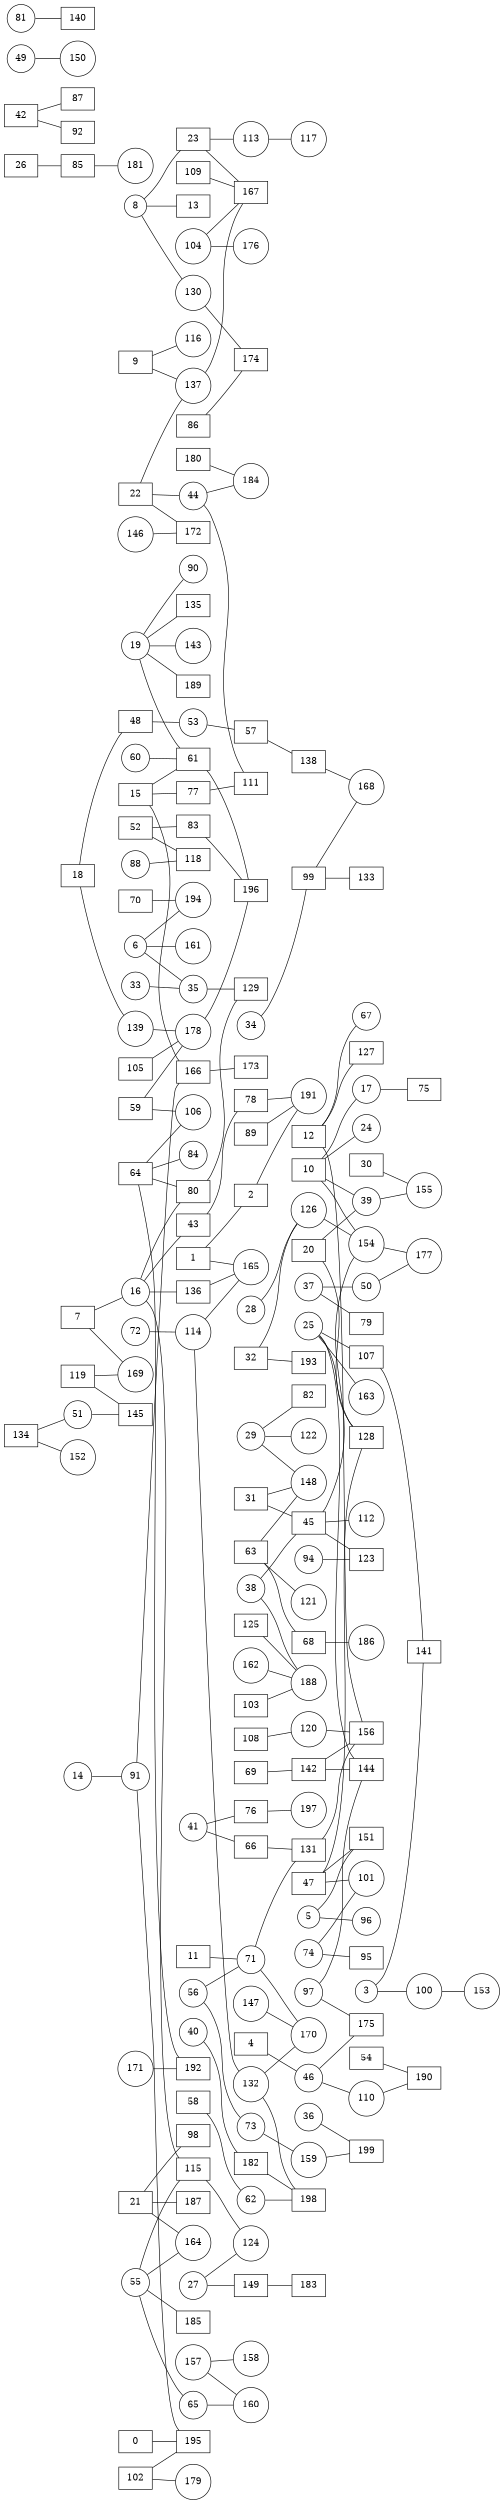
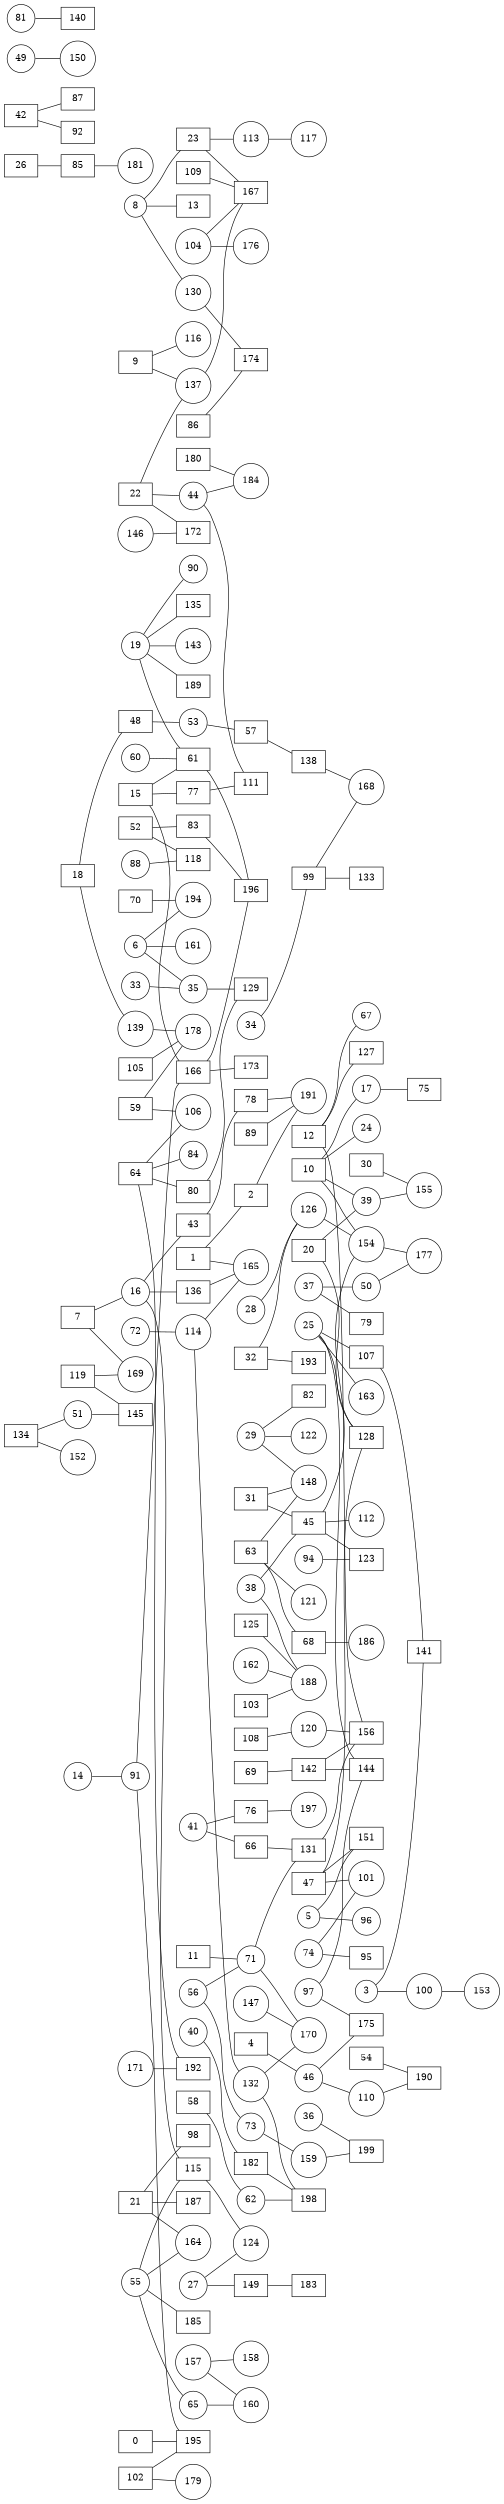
edge "196" -- "178": now "196" -- "166"
edge "80" -- "16": removed
